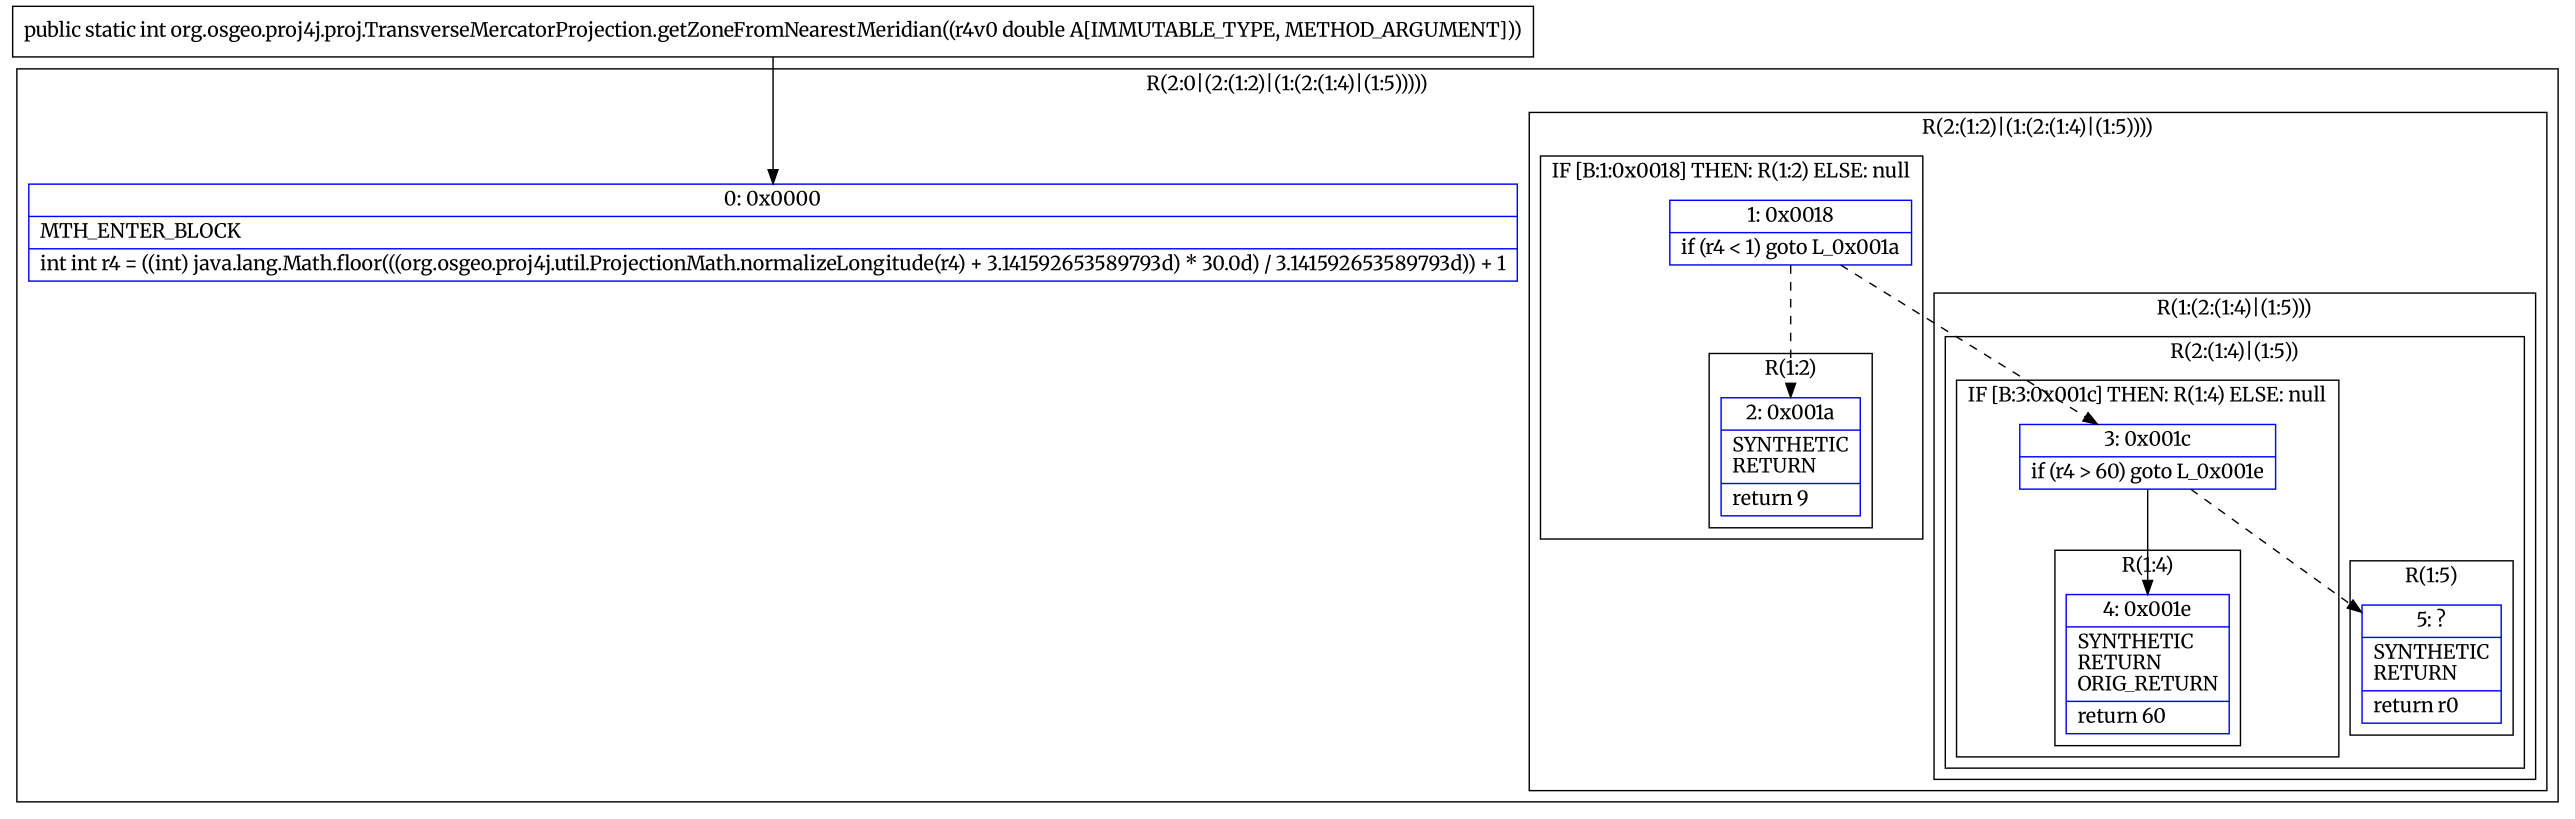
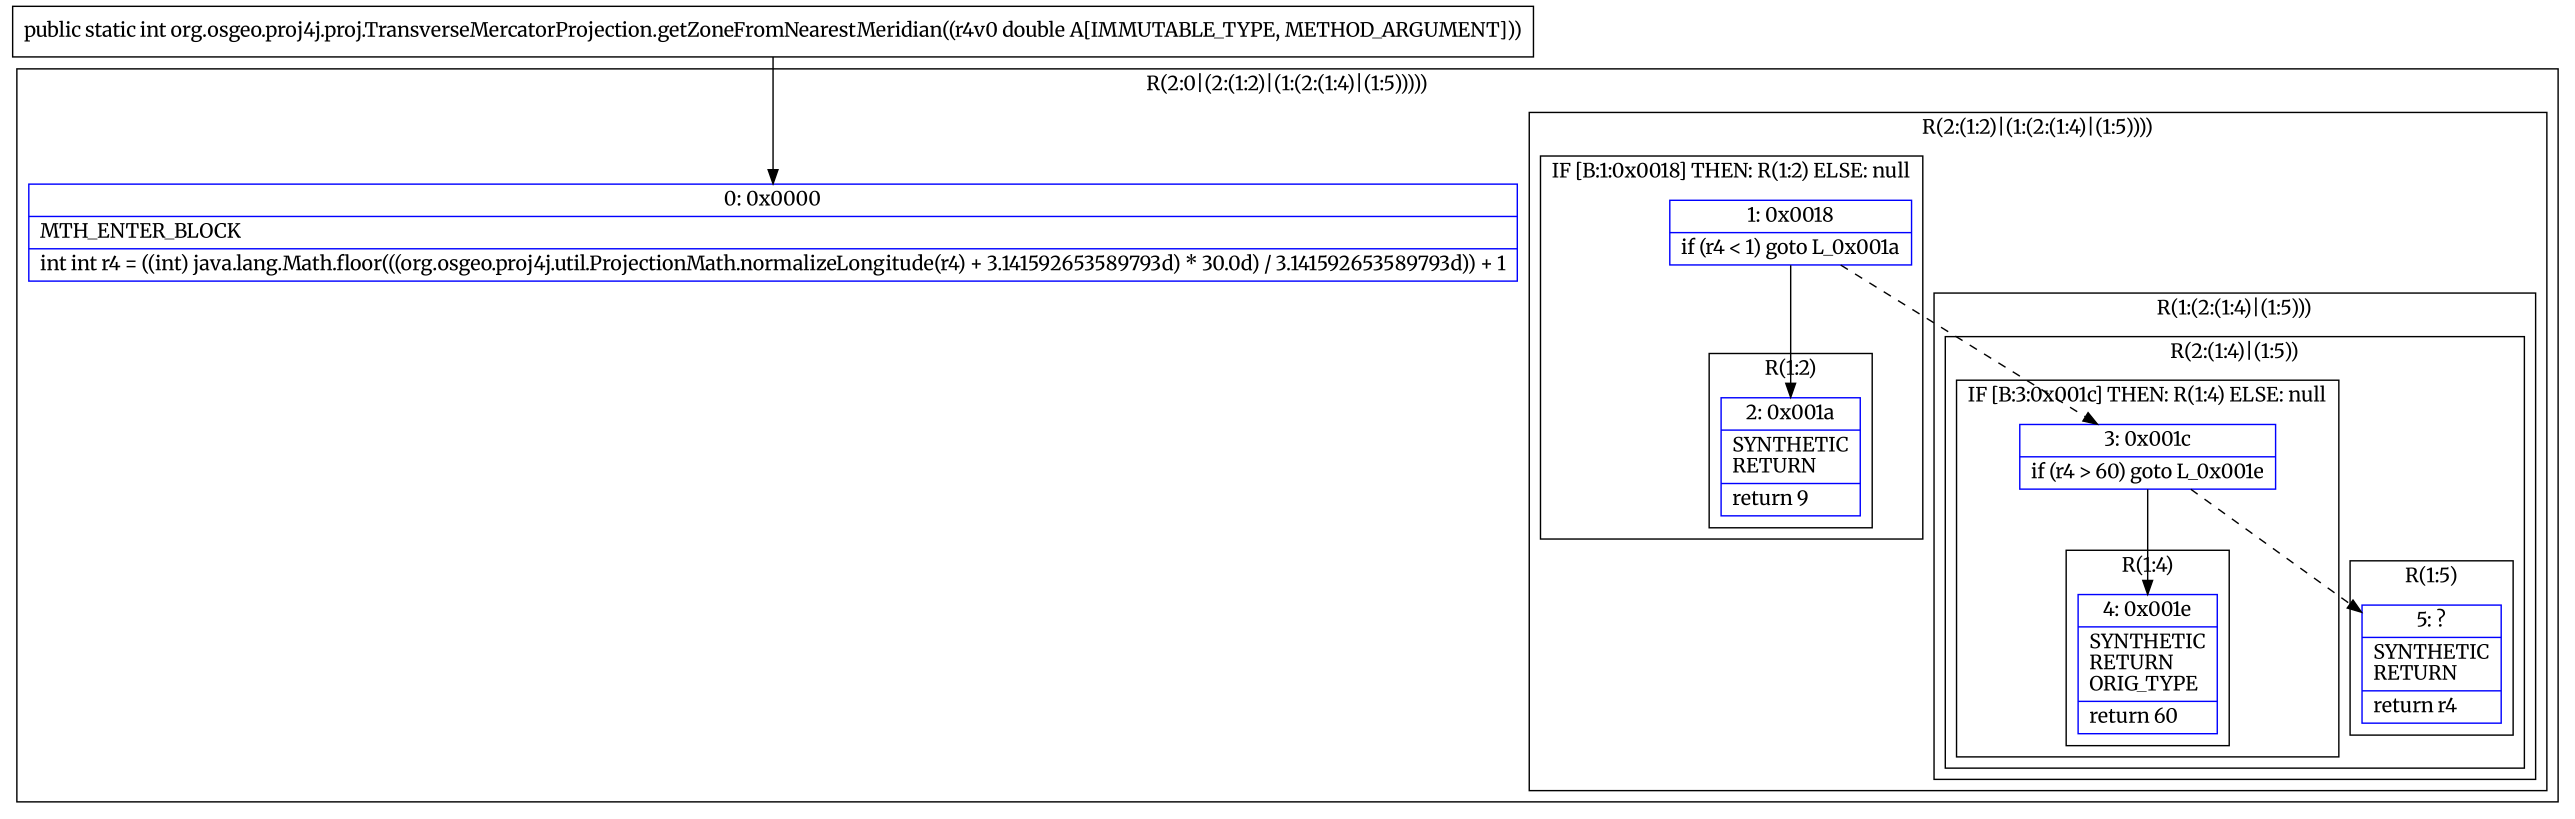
edge "1: 0x0018" -> "2: 0x001a": style dashed -> solid
node "4: 0x001e": text "ORIG_RETURN" -> "ORIG_TYPE"
node "5: ?": text "return r0" -> "return r4"
